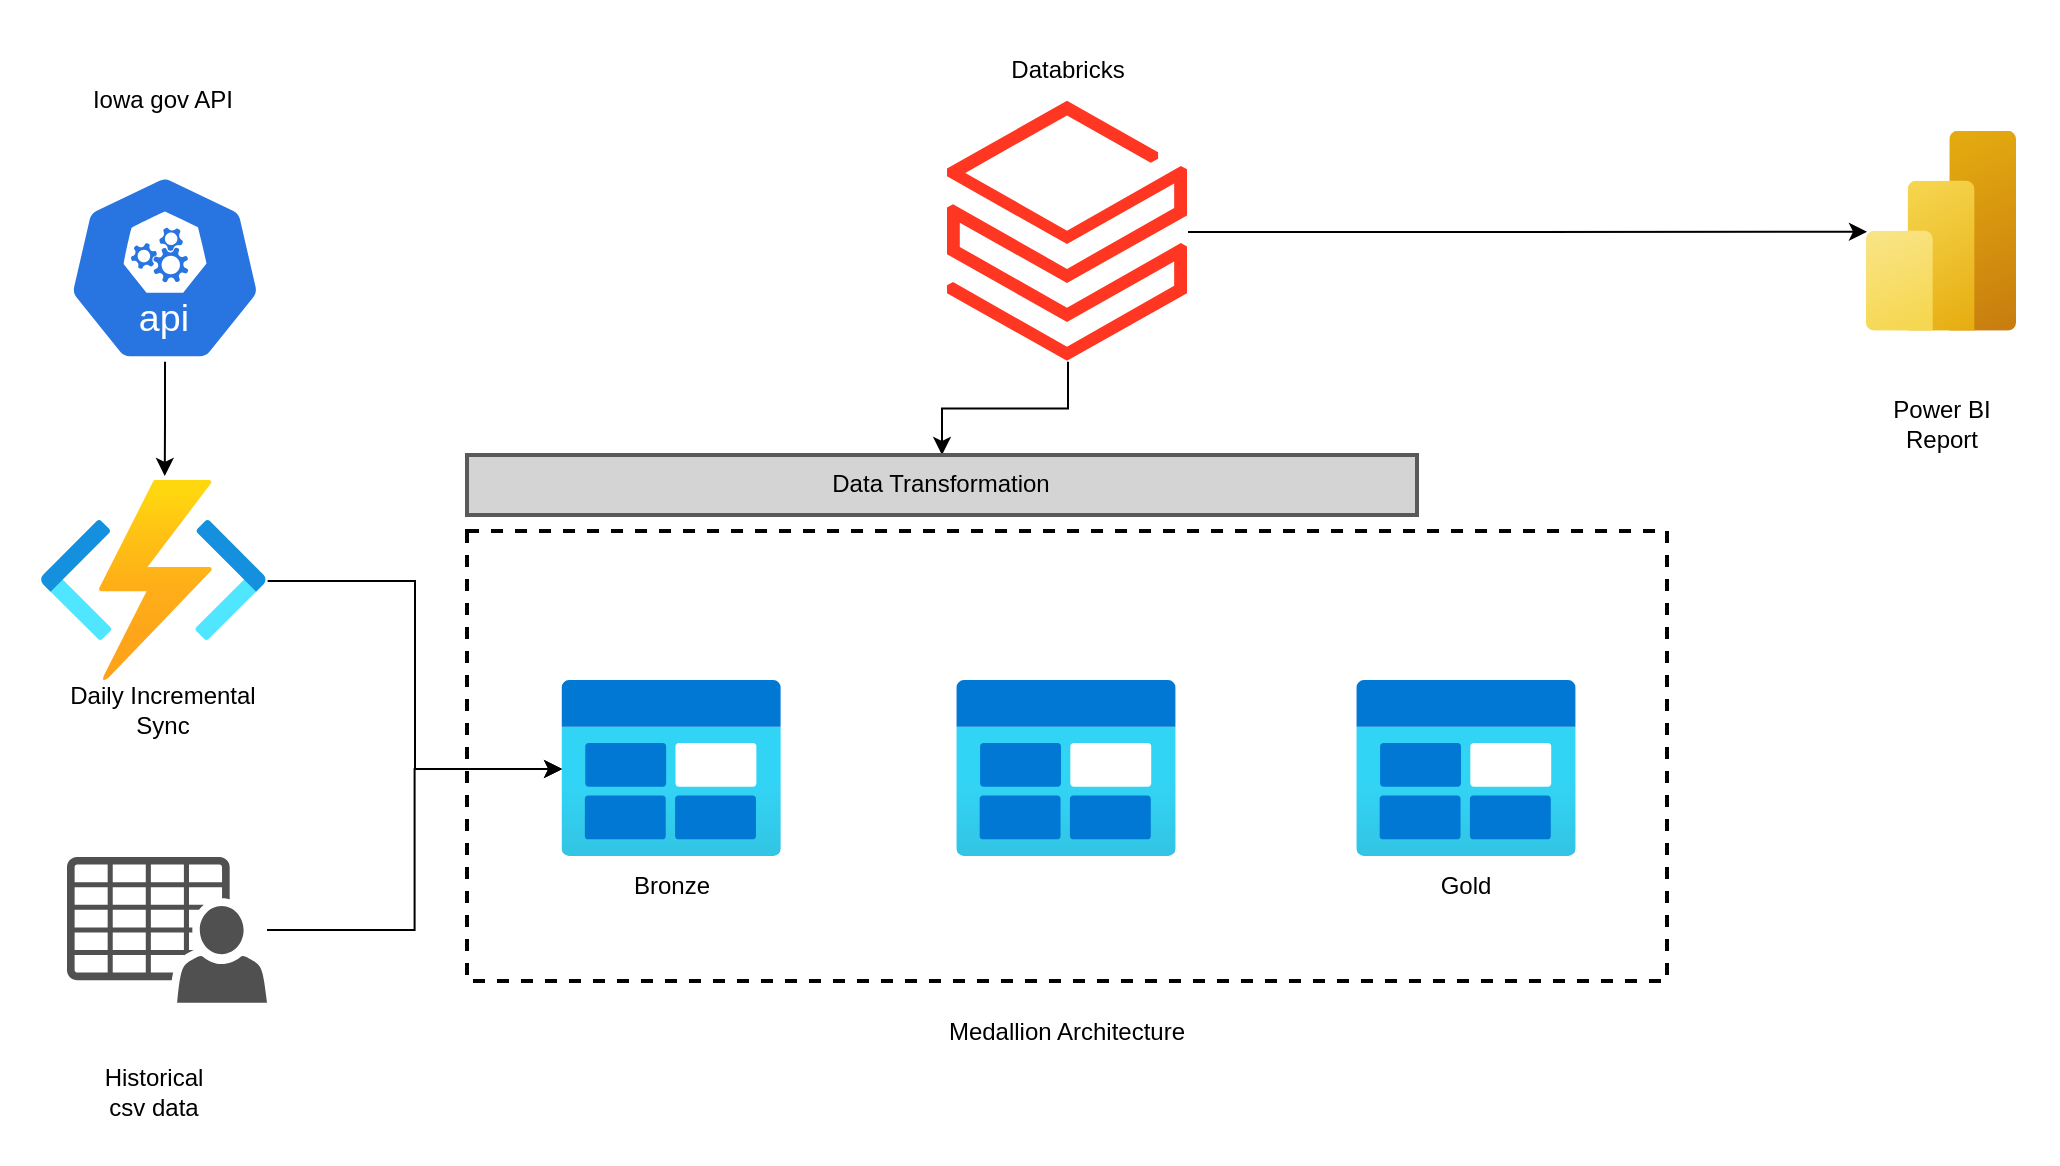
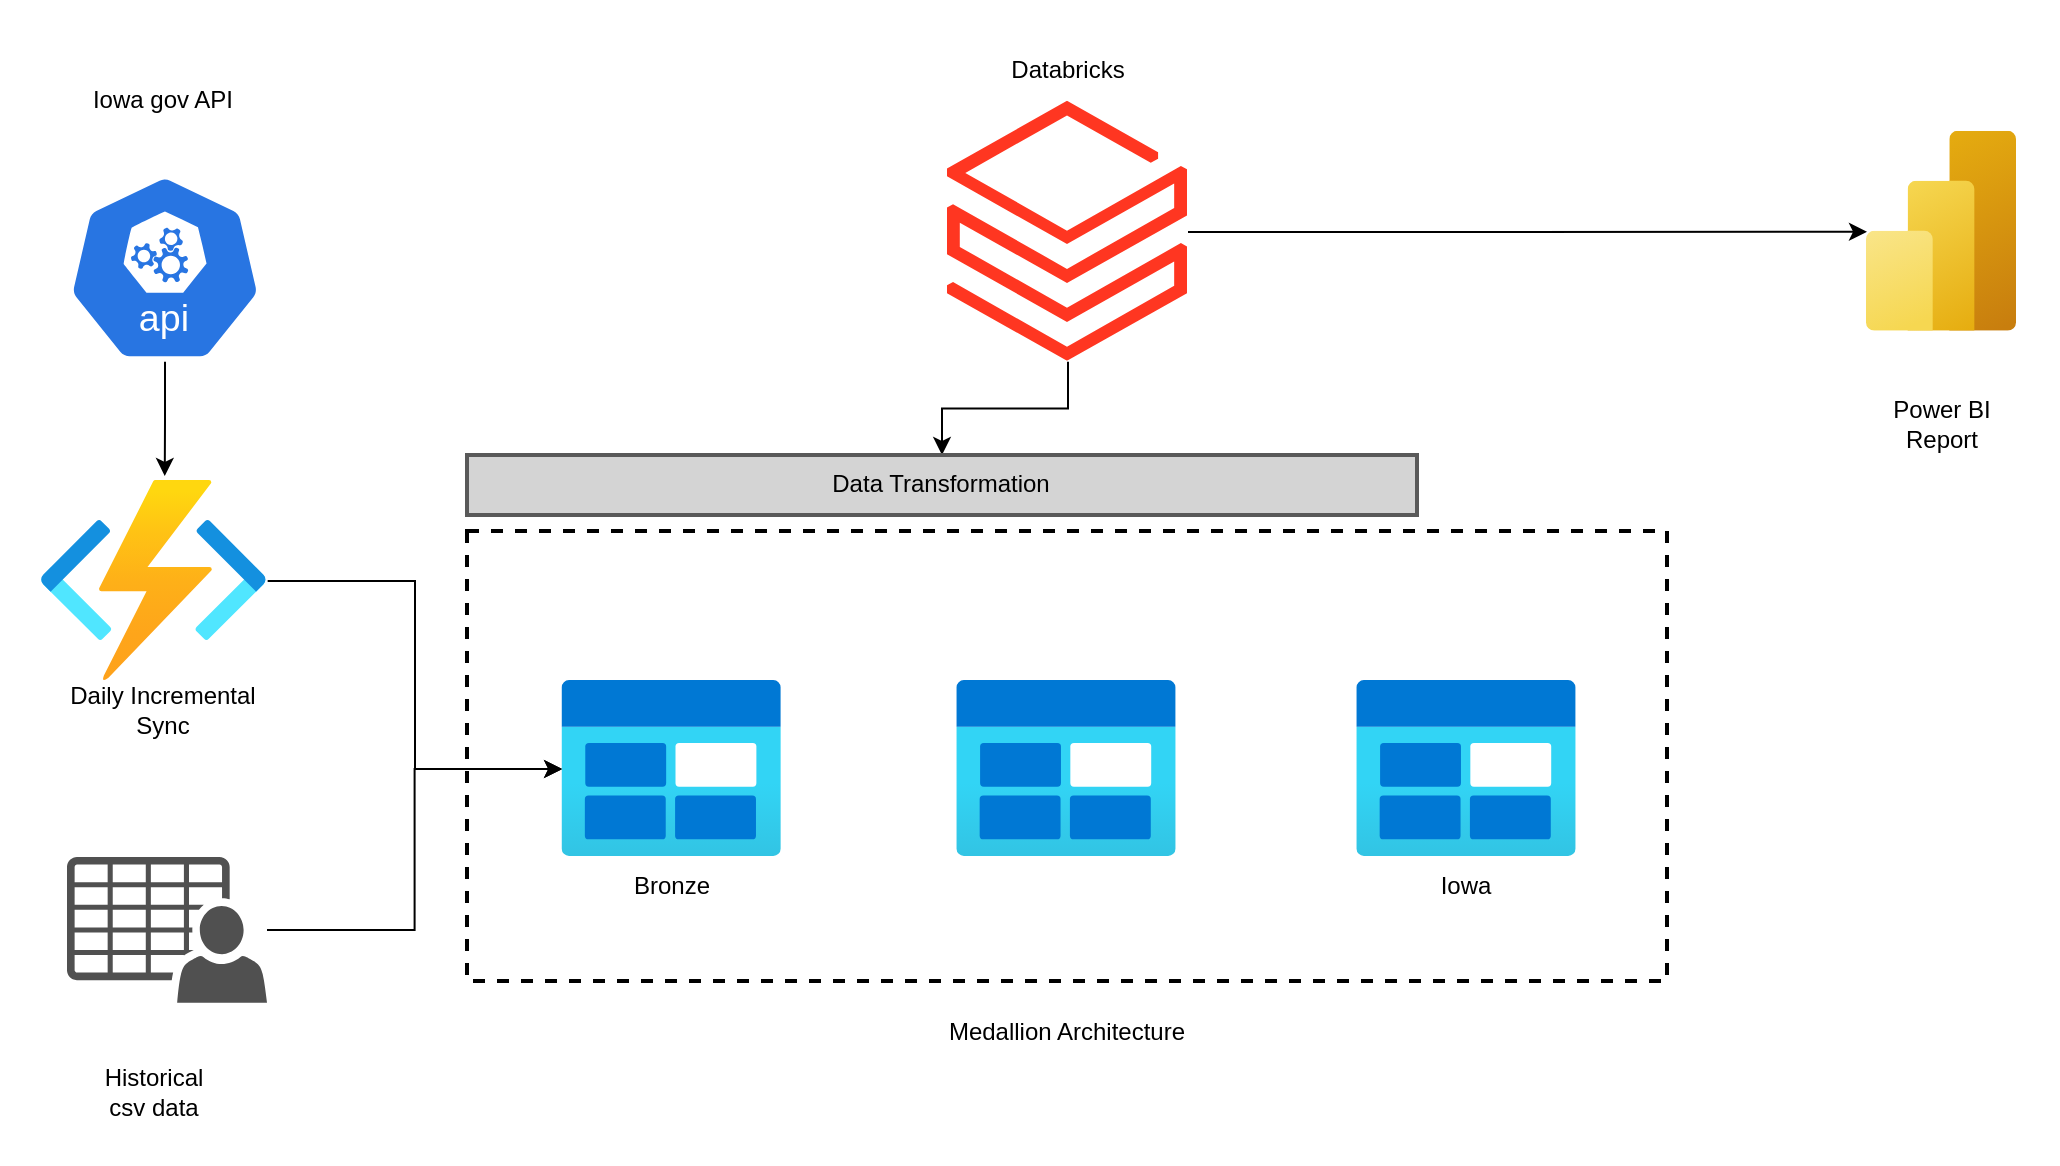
node "Gold": label "Gold" -> "Iowa"
